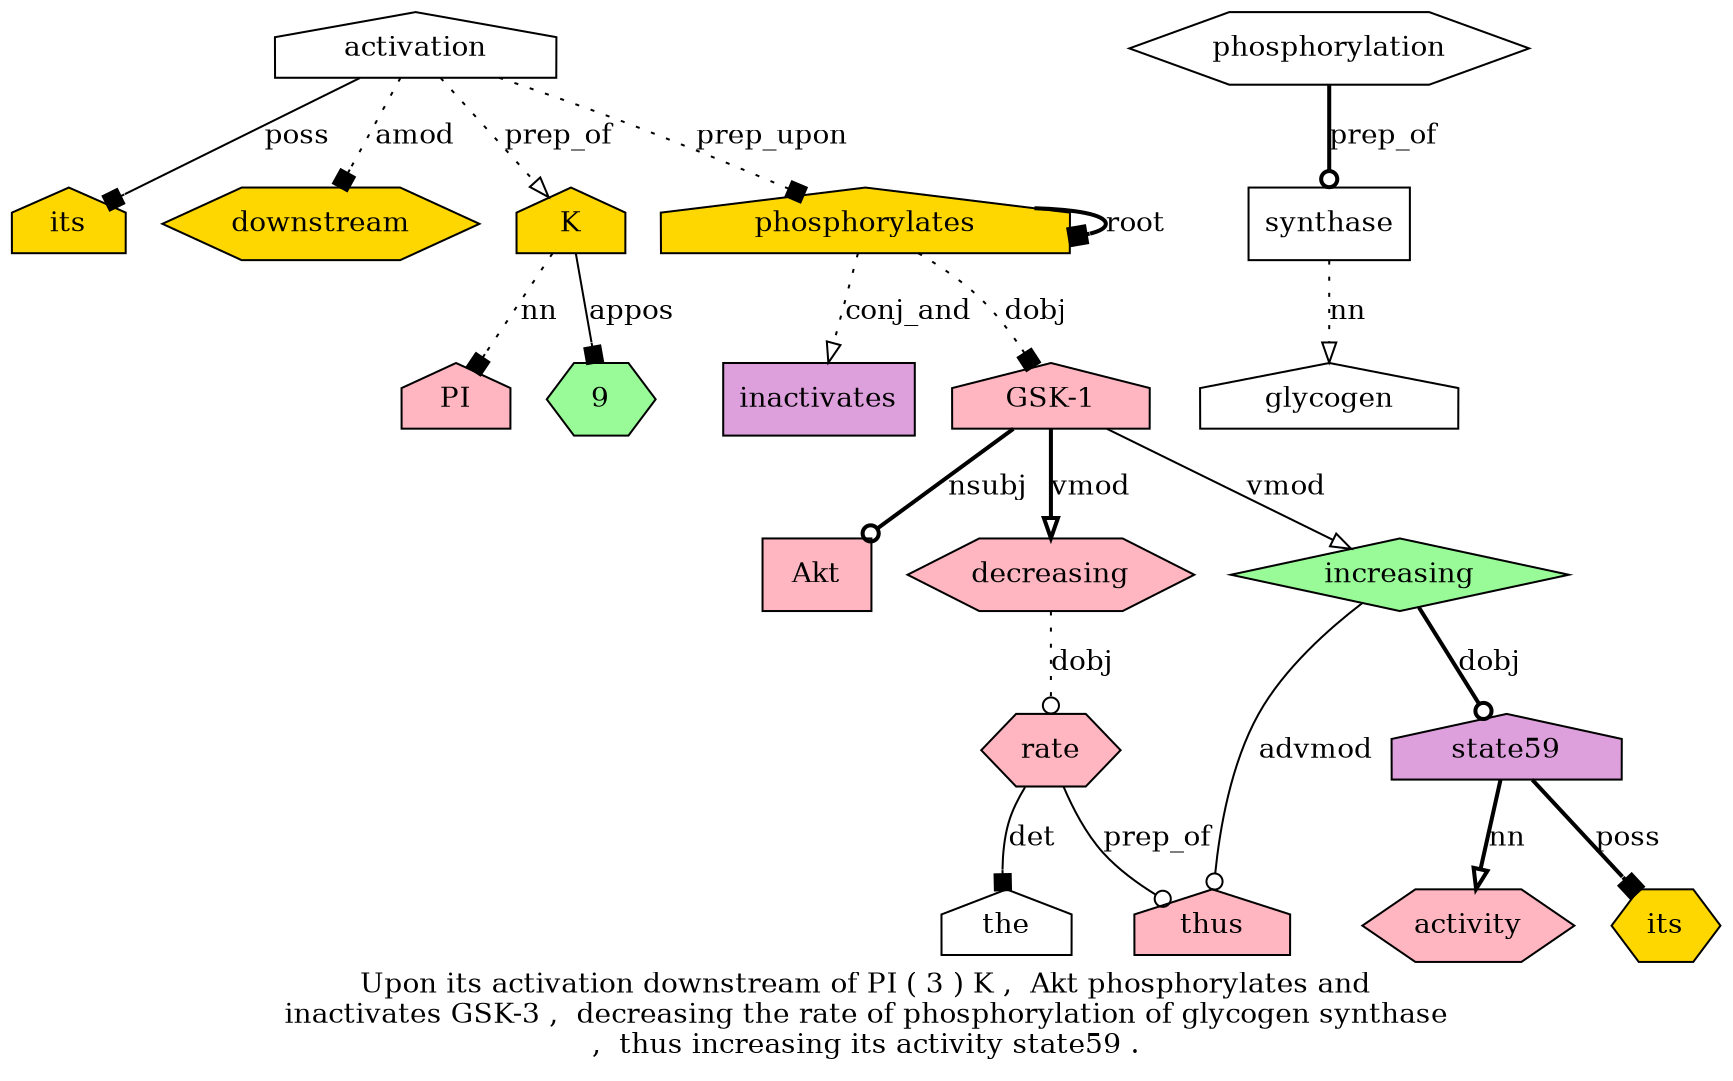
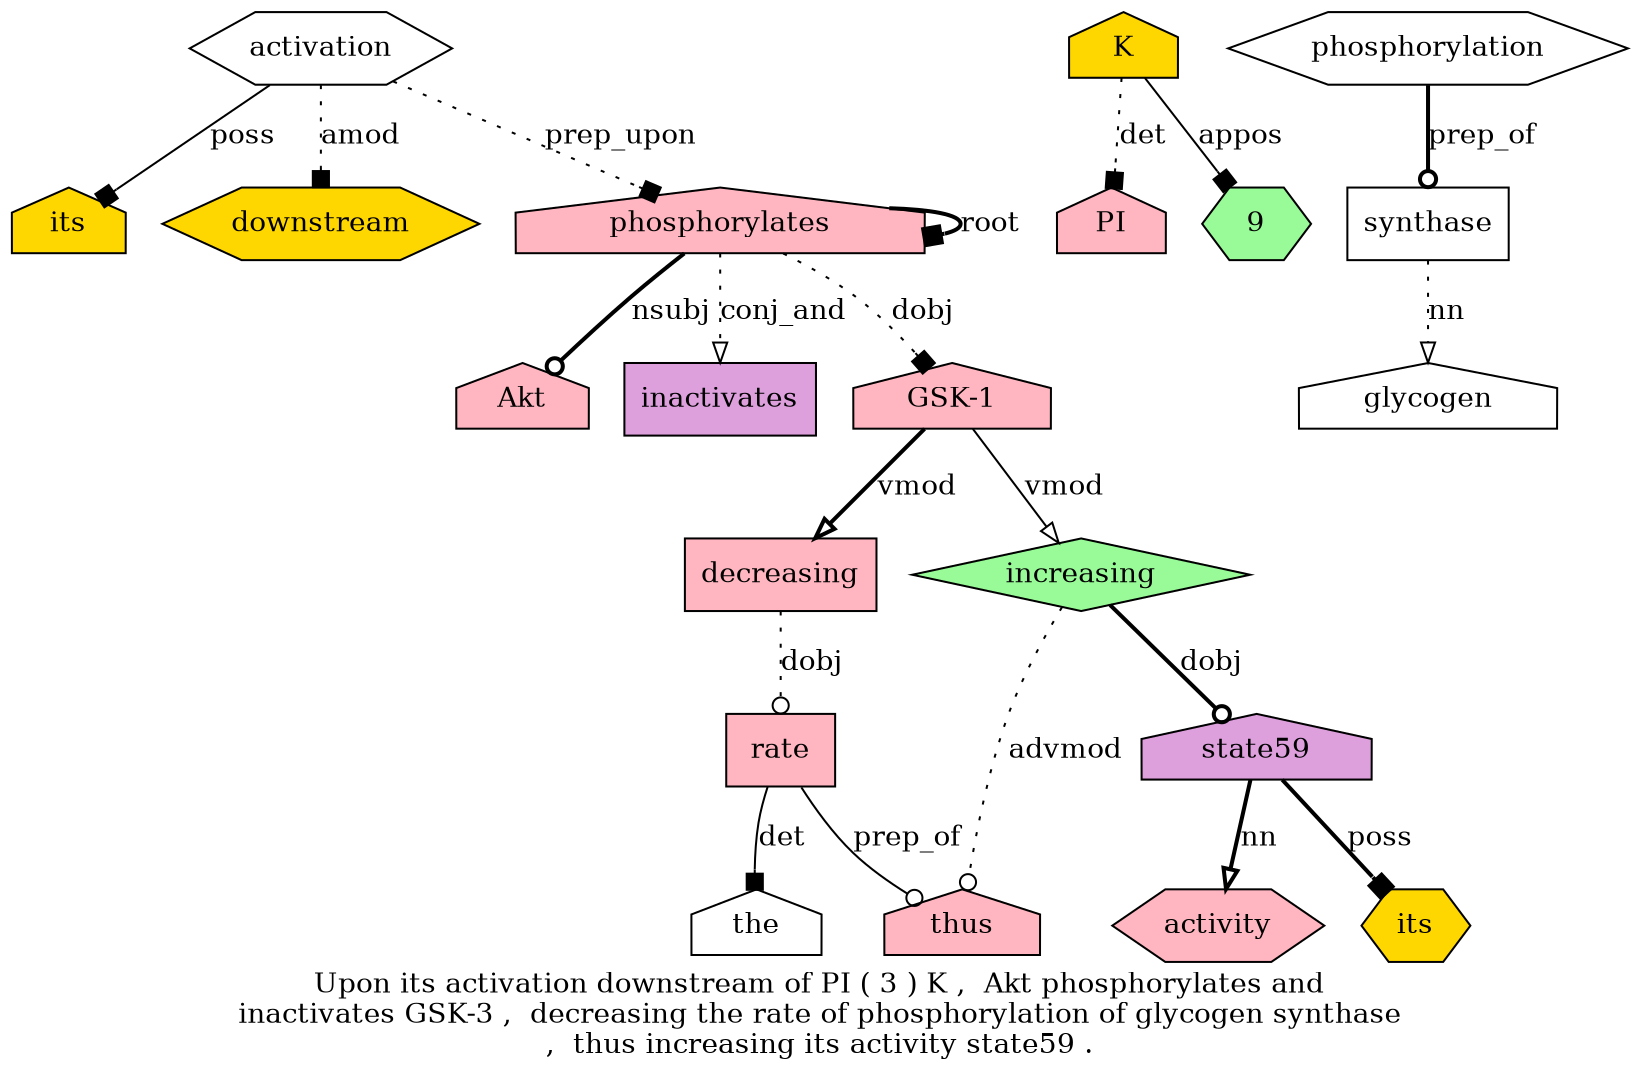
node "activation": shape house -> hexagon
edge "activation" -> "K": removed, label "prep_of"
node "phosphorylates": fillcolor gold -> lightpink
edge "K" -> "PI": label "nn" -> "det"
edge "GSK-1" -> "Akt": now "phosphorylates" -> "Akt"
node "Akt": shape box -> house
node "decreasing": shape hexagon -> box
edge "increasing" -> "thus": style solid -> dotted
node "rate": shape hexagon -> box
